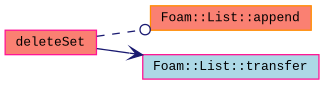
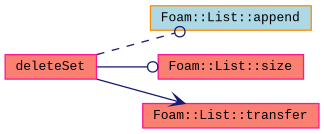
node "Foam::List::append": fillcolor salmon -> lightblue
node "Foam::List::size": added
node "Foam::List::transfer": fillcolor lightblue -> salmon
